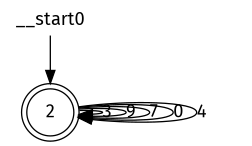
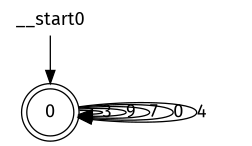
node "2": label "2" -> "0"
